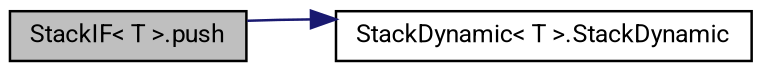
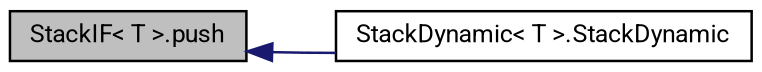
edge "StackIF< T >.push" -> "StackDynamic< T >.StackDynamic": reversed
